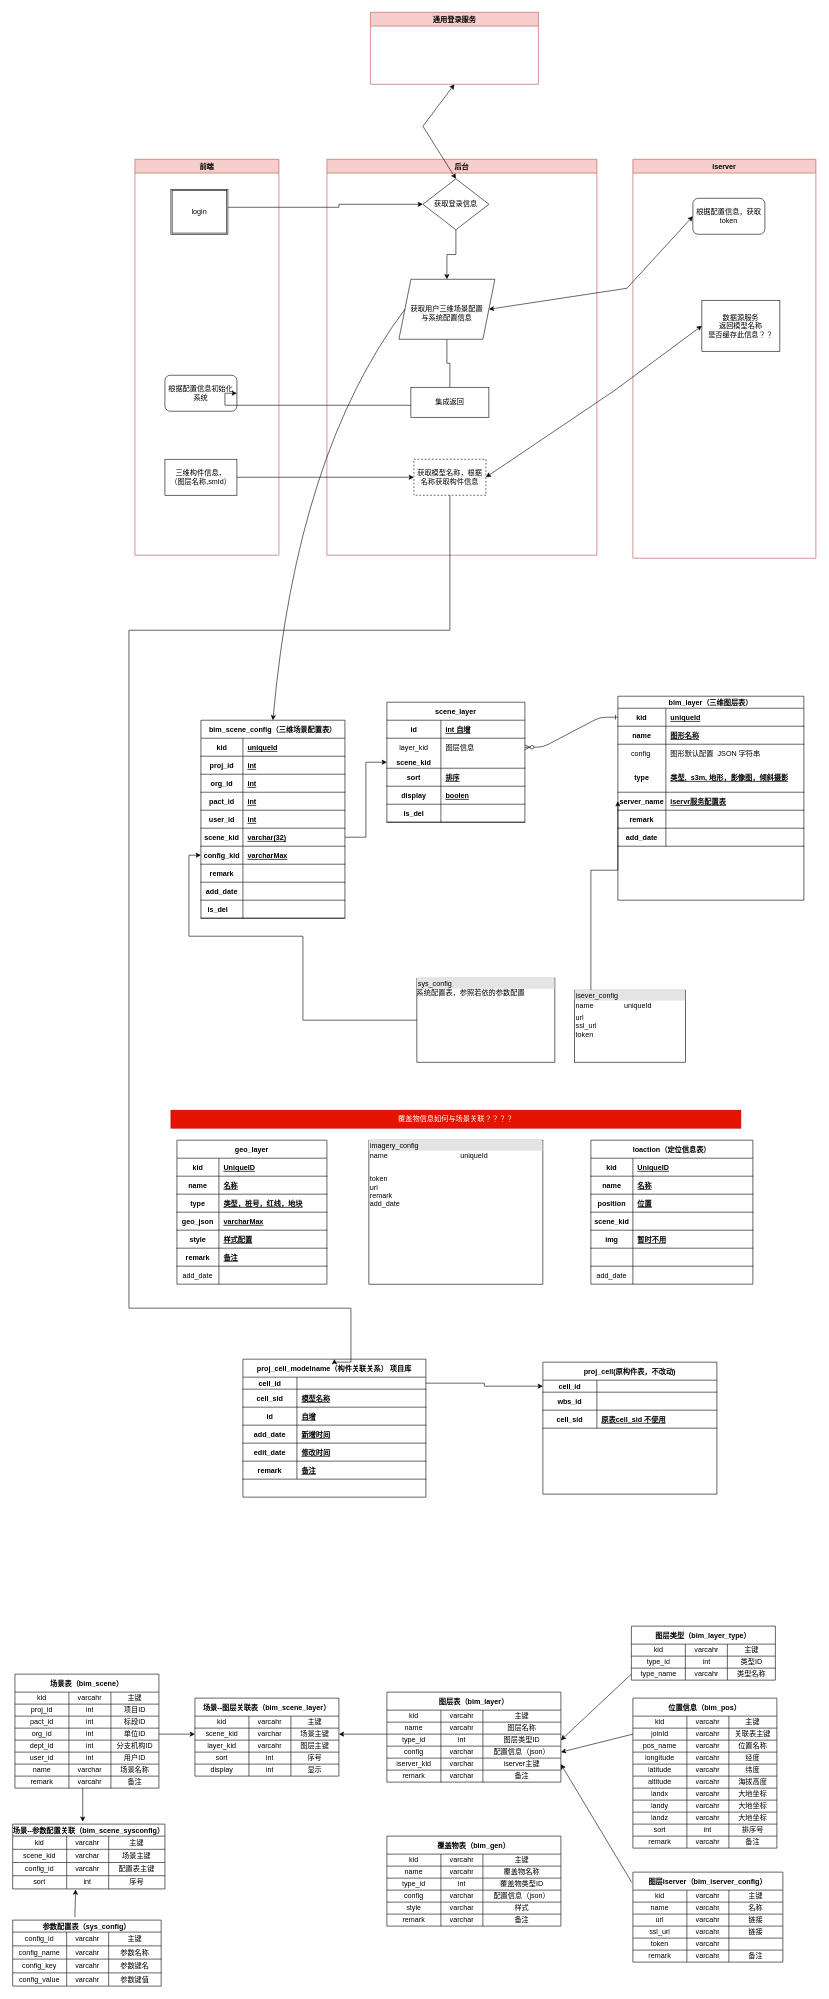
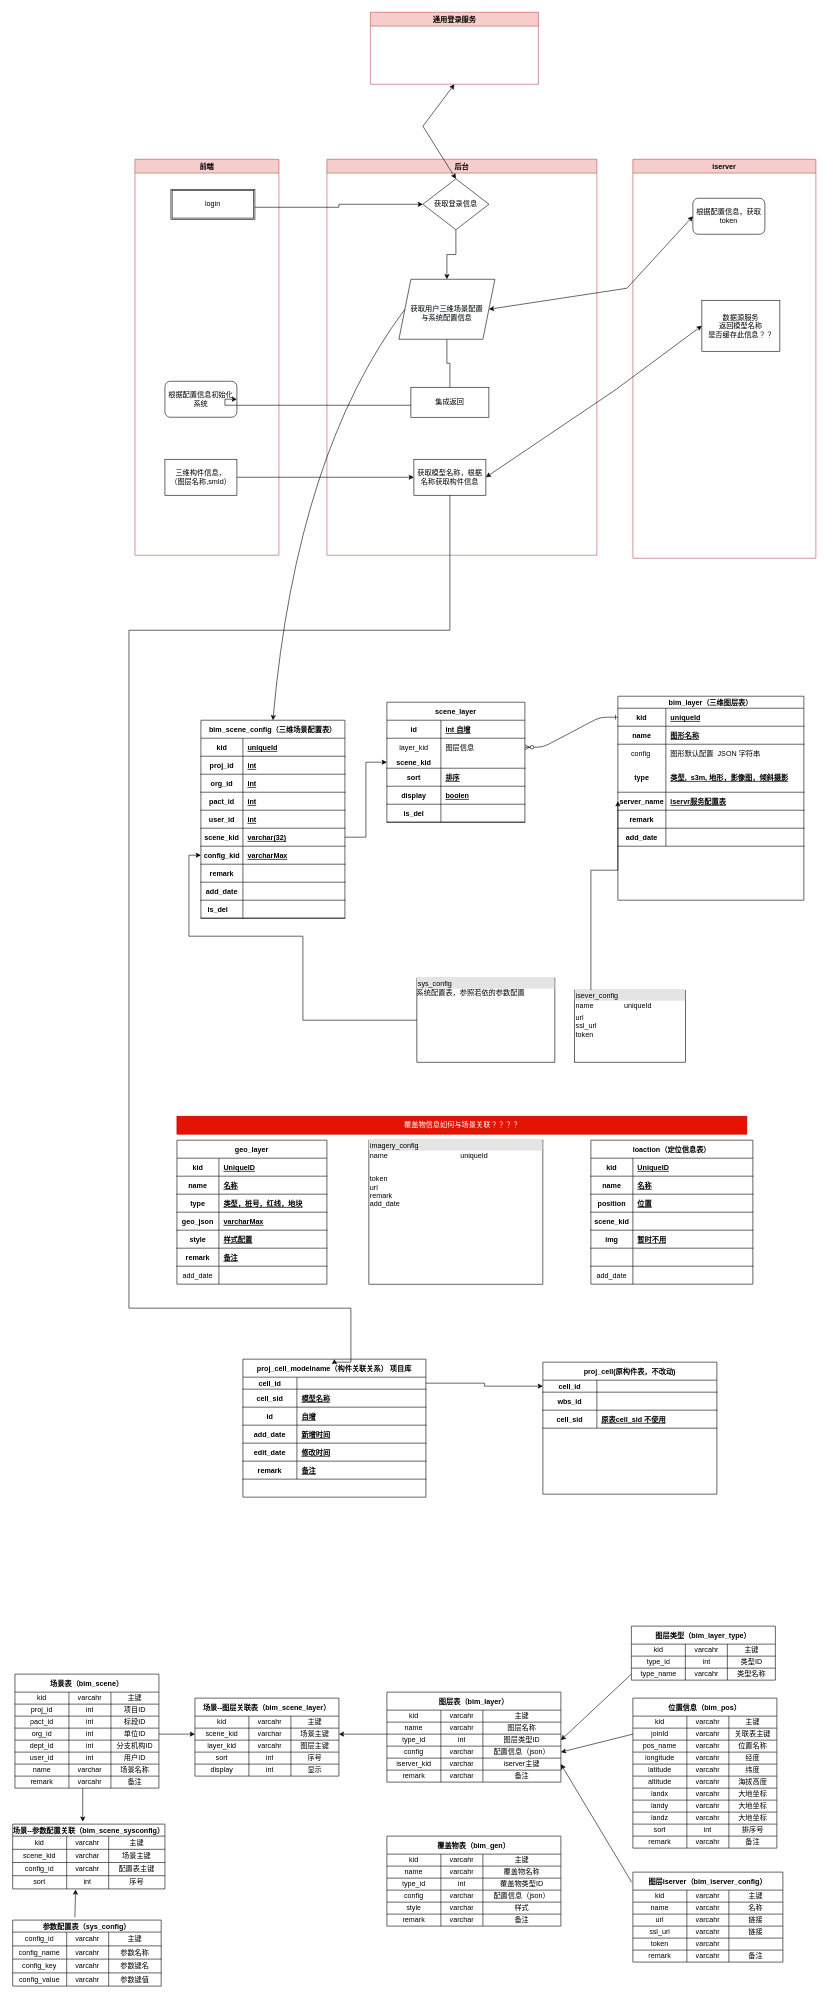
node "login": size 57x45 -> 84x30
node "根据配置信息初始化系统": moved (201, 393) -> (201, 399)
node "获取模型名称，根据名称获取构件信息": style dashed -> solid
node "覆盖物信息如何与场景关联？？？？": moved (456, 1119) -> (462, 1125)
